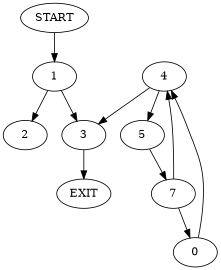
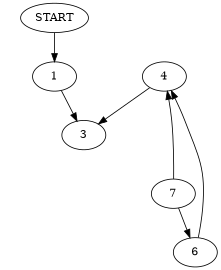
node "2": removed
node "5": removed
node "EXIT": removed
node "0": label "0" -> "6"
